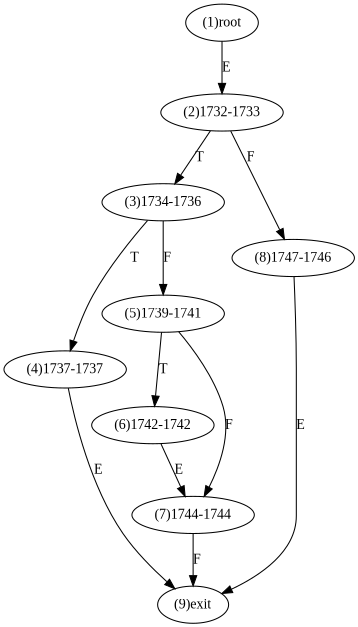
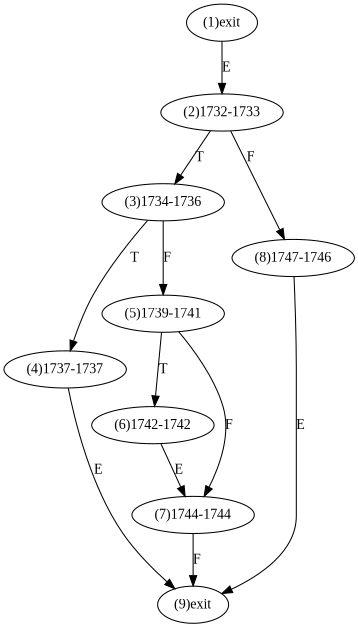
node "(1)root": label "(1)root" -> "(1)exit"
